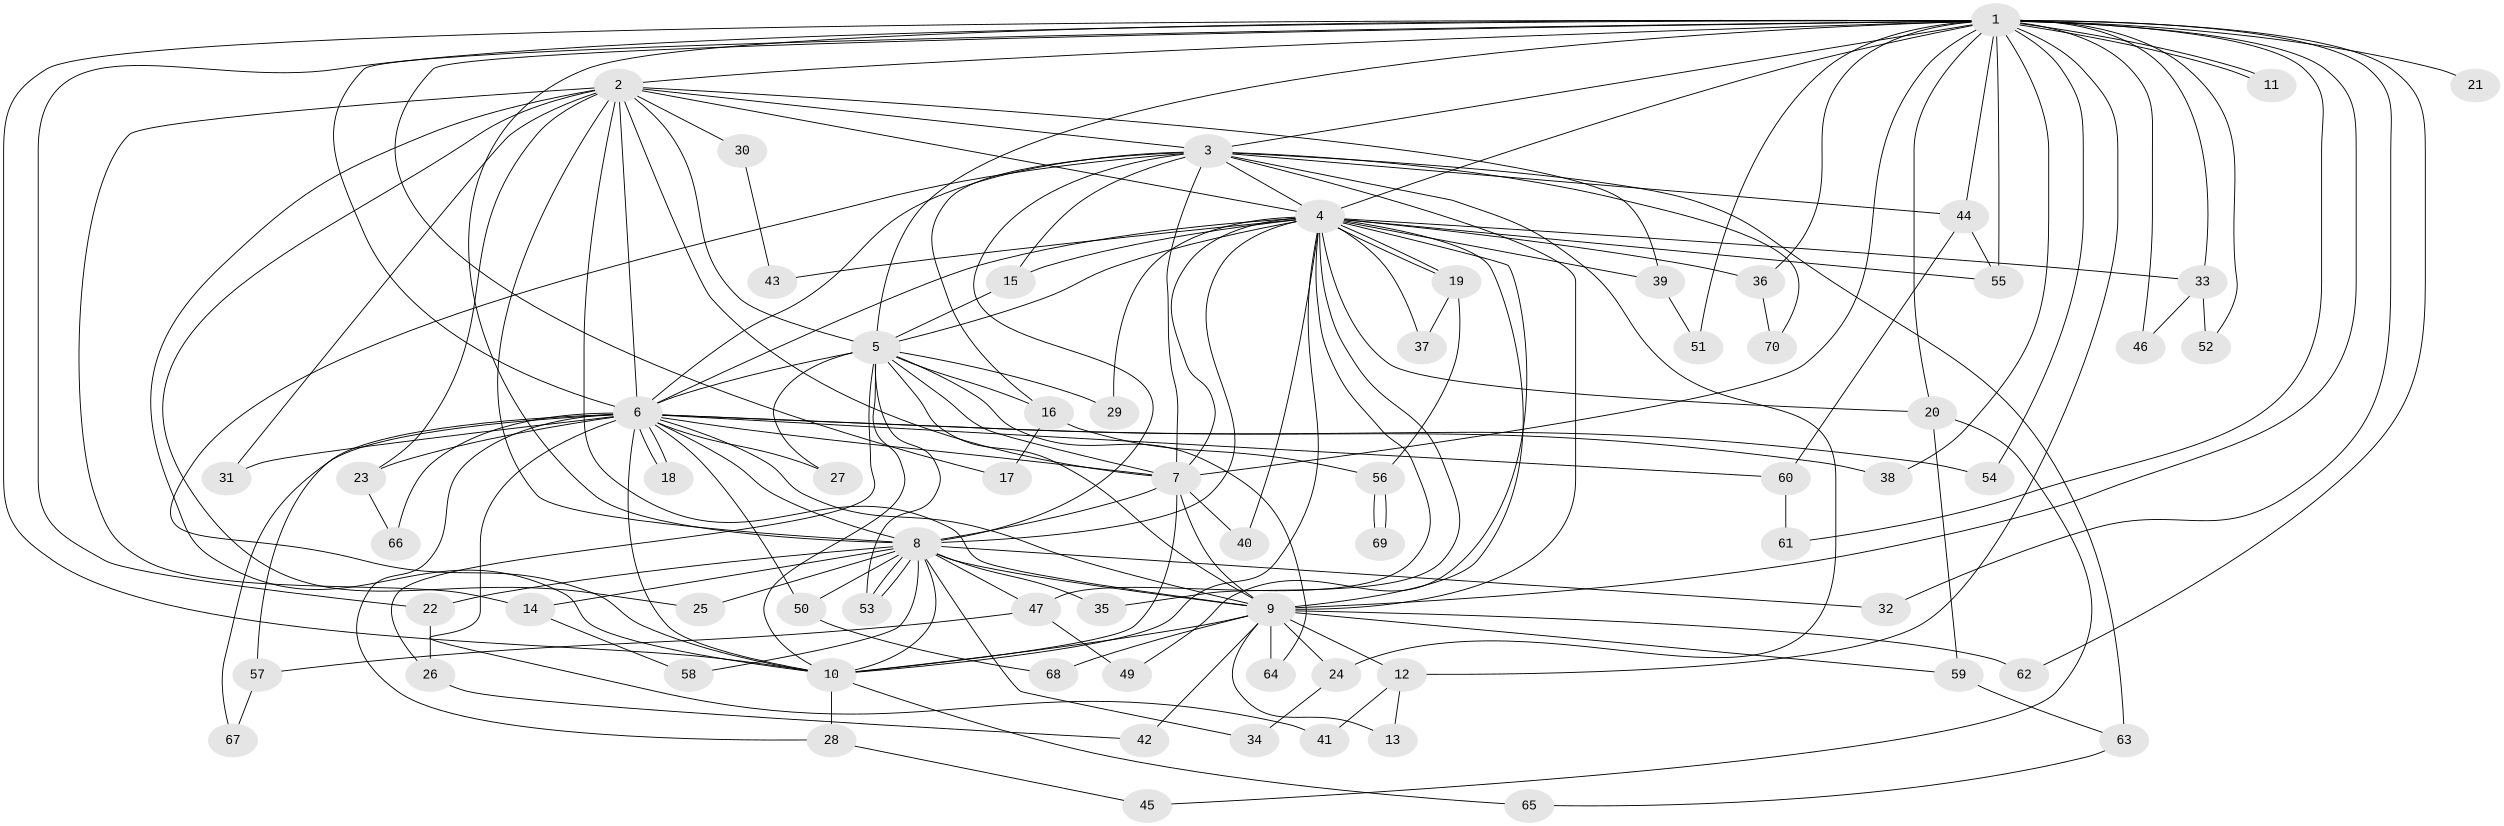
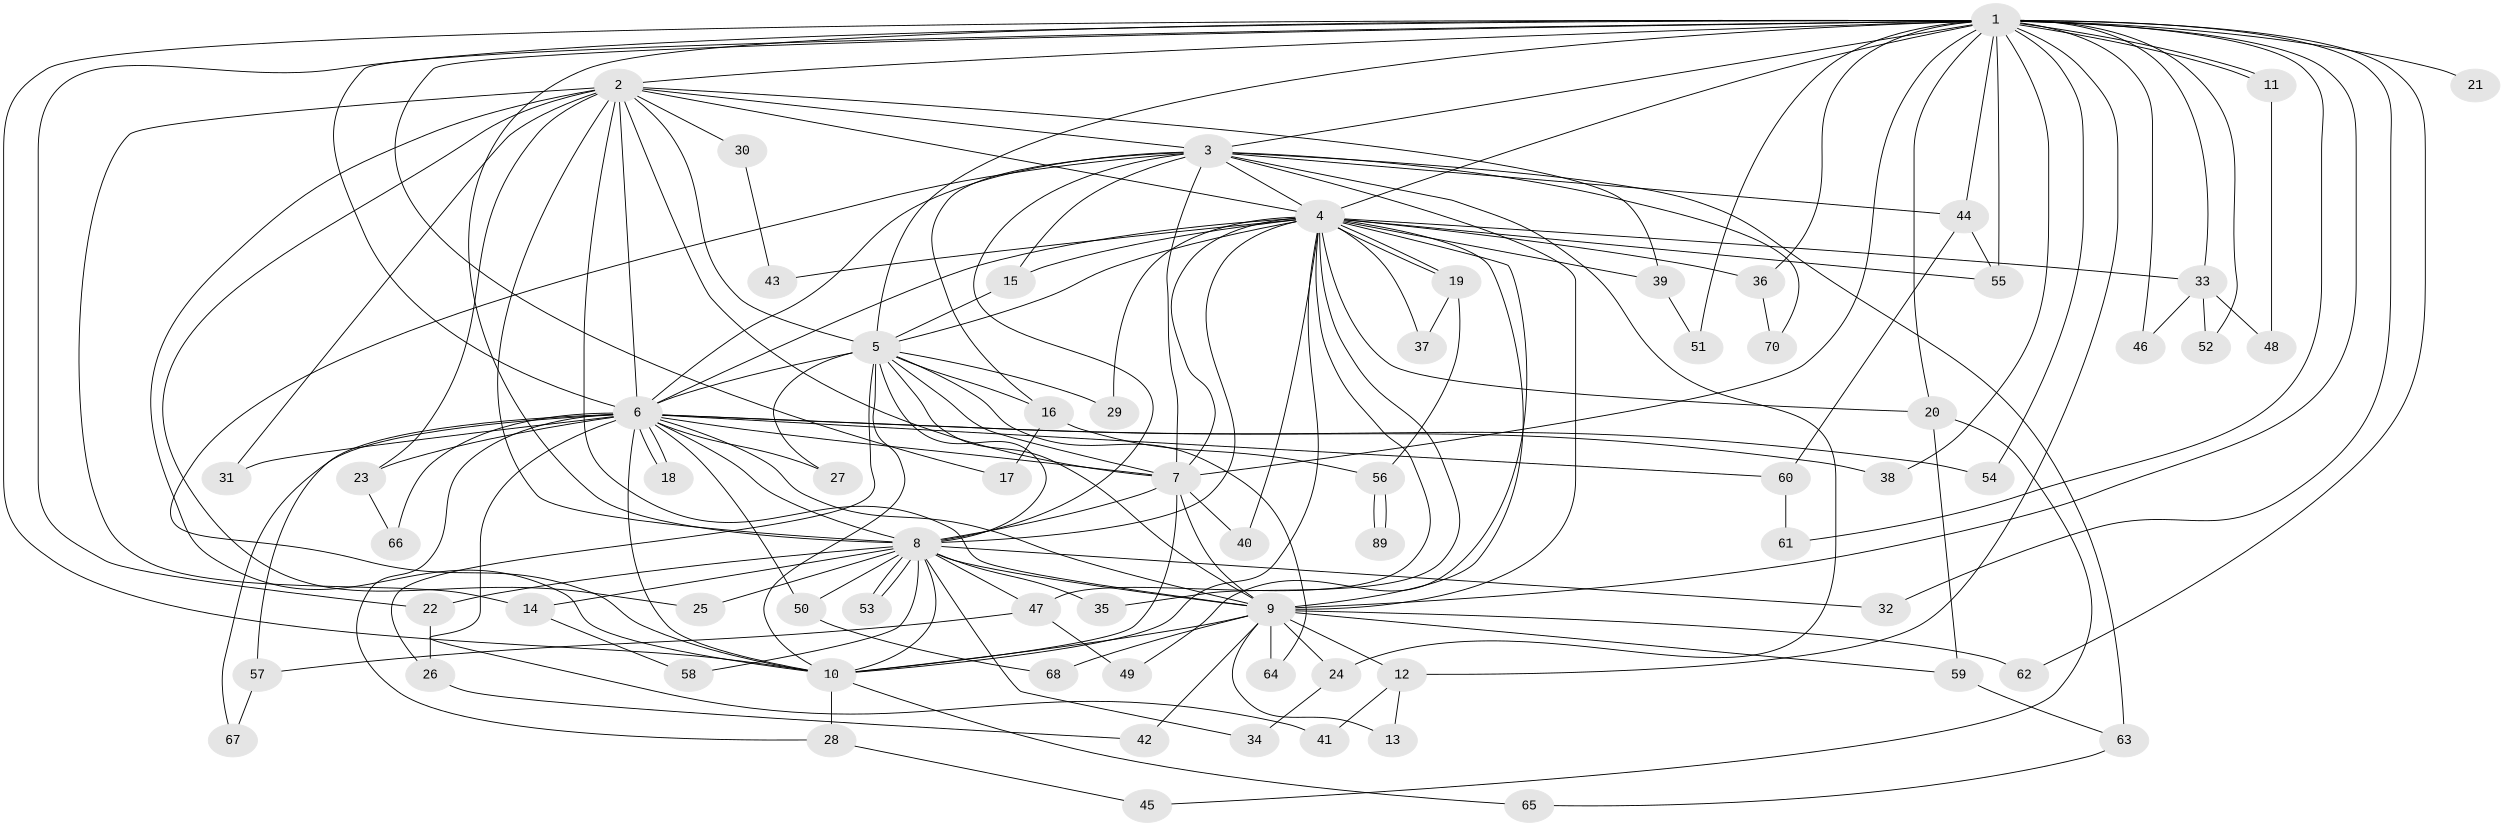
node "48": added
edge "5" -- "53": now "5" -- "8"
node "69": label "69" -> "89"
